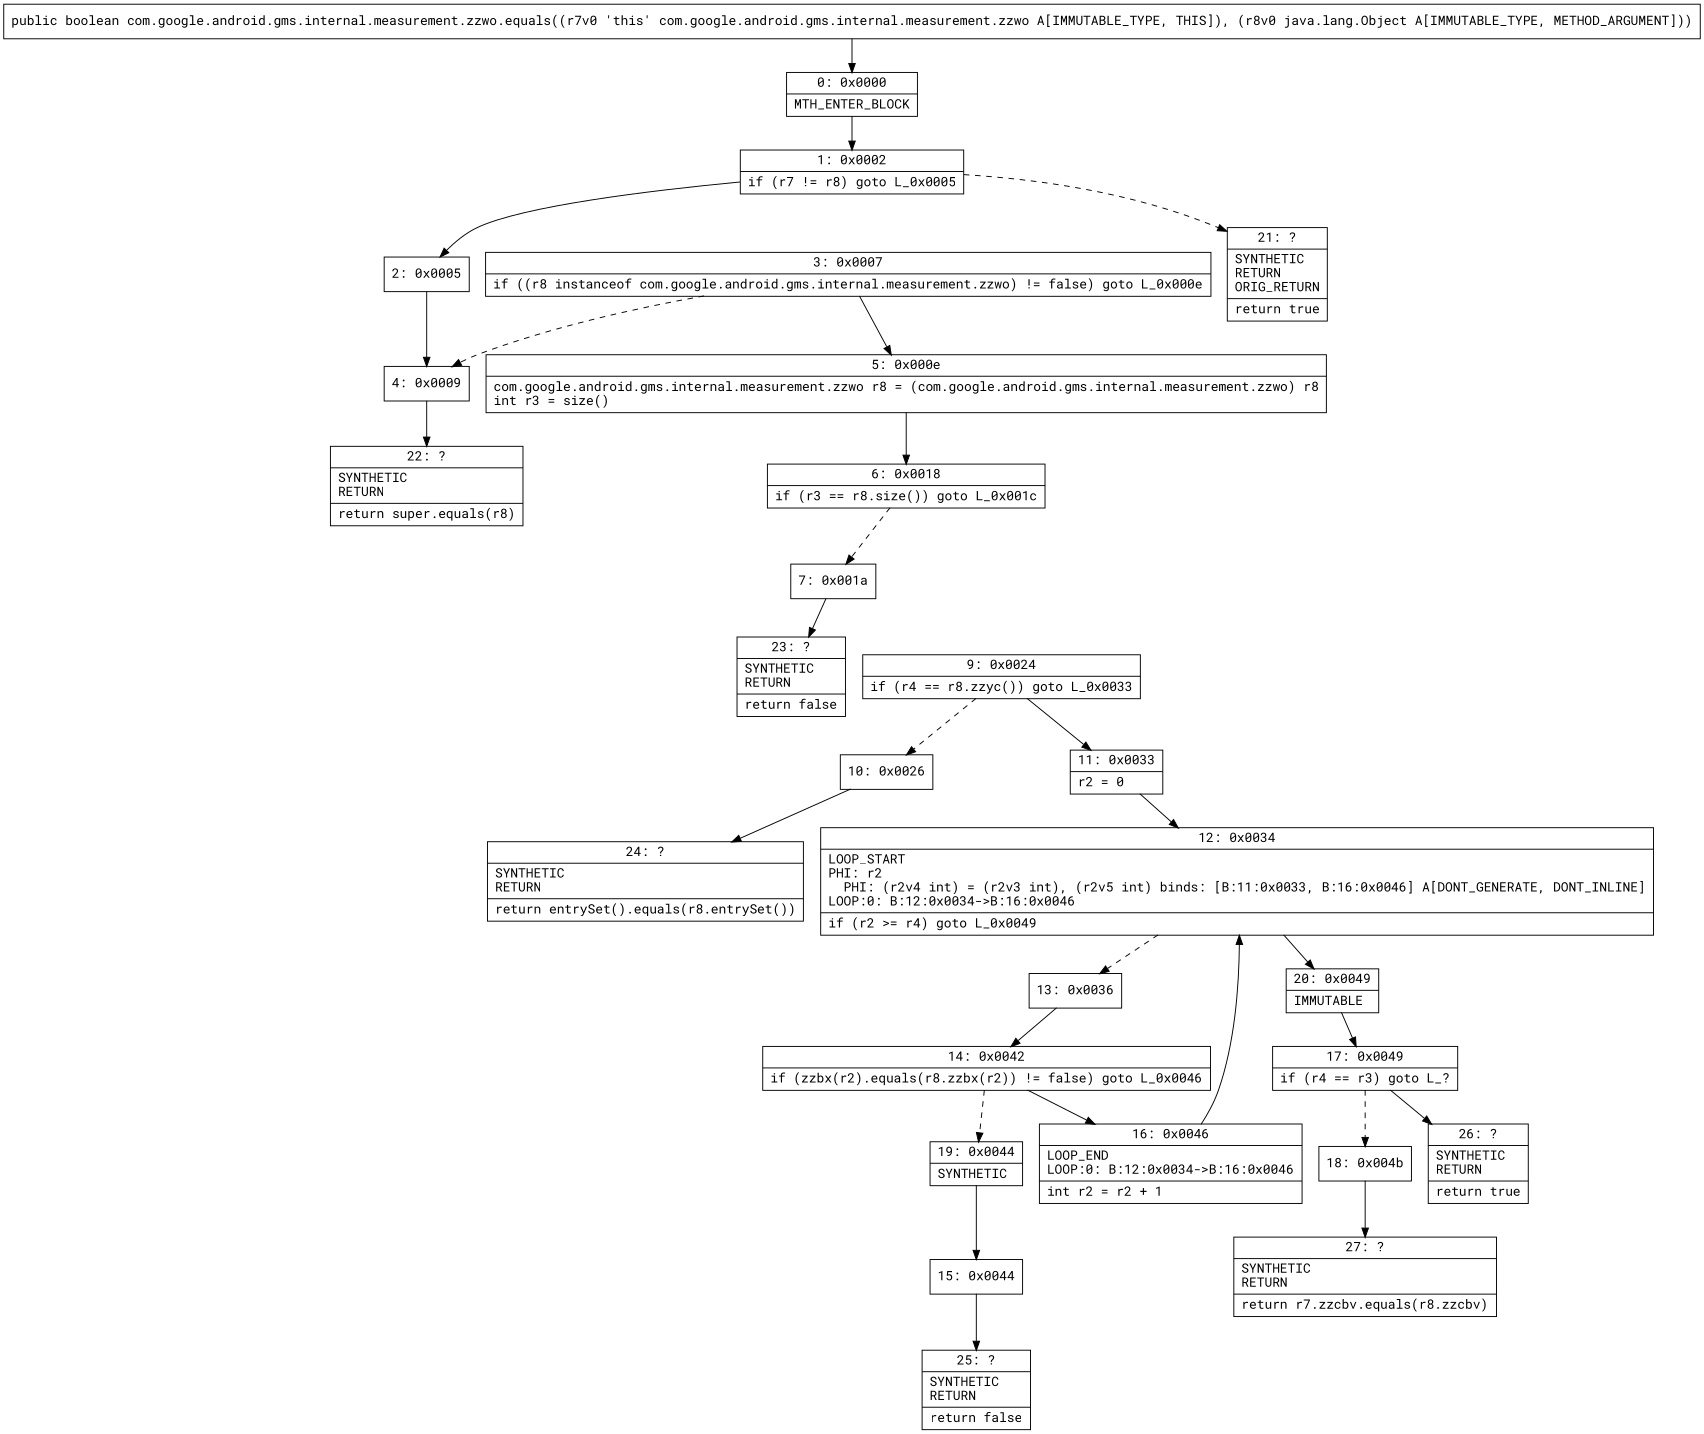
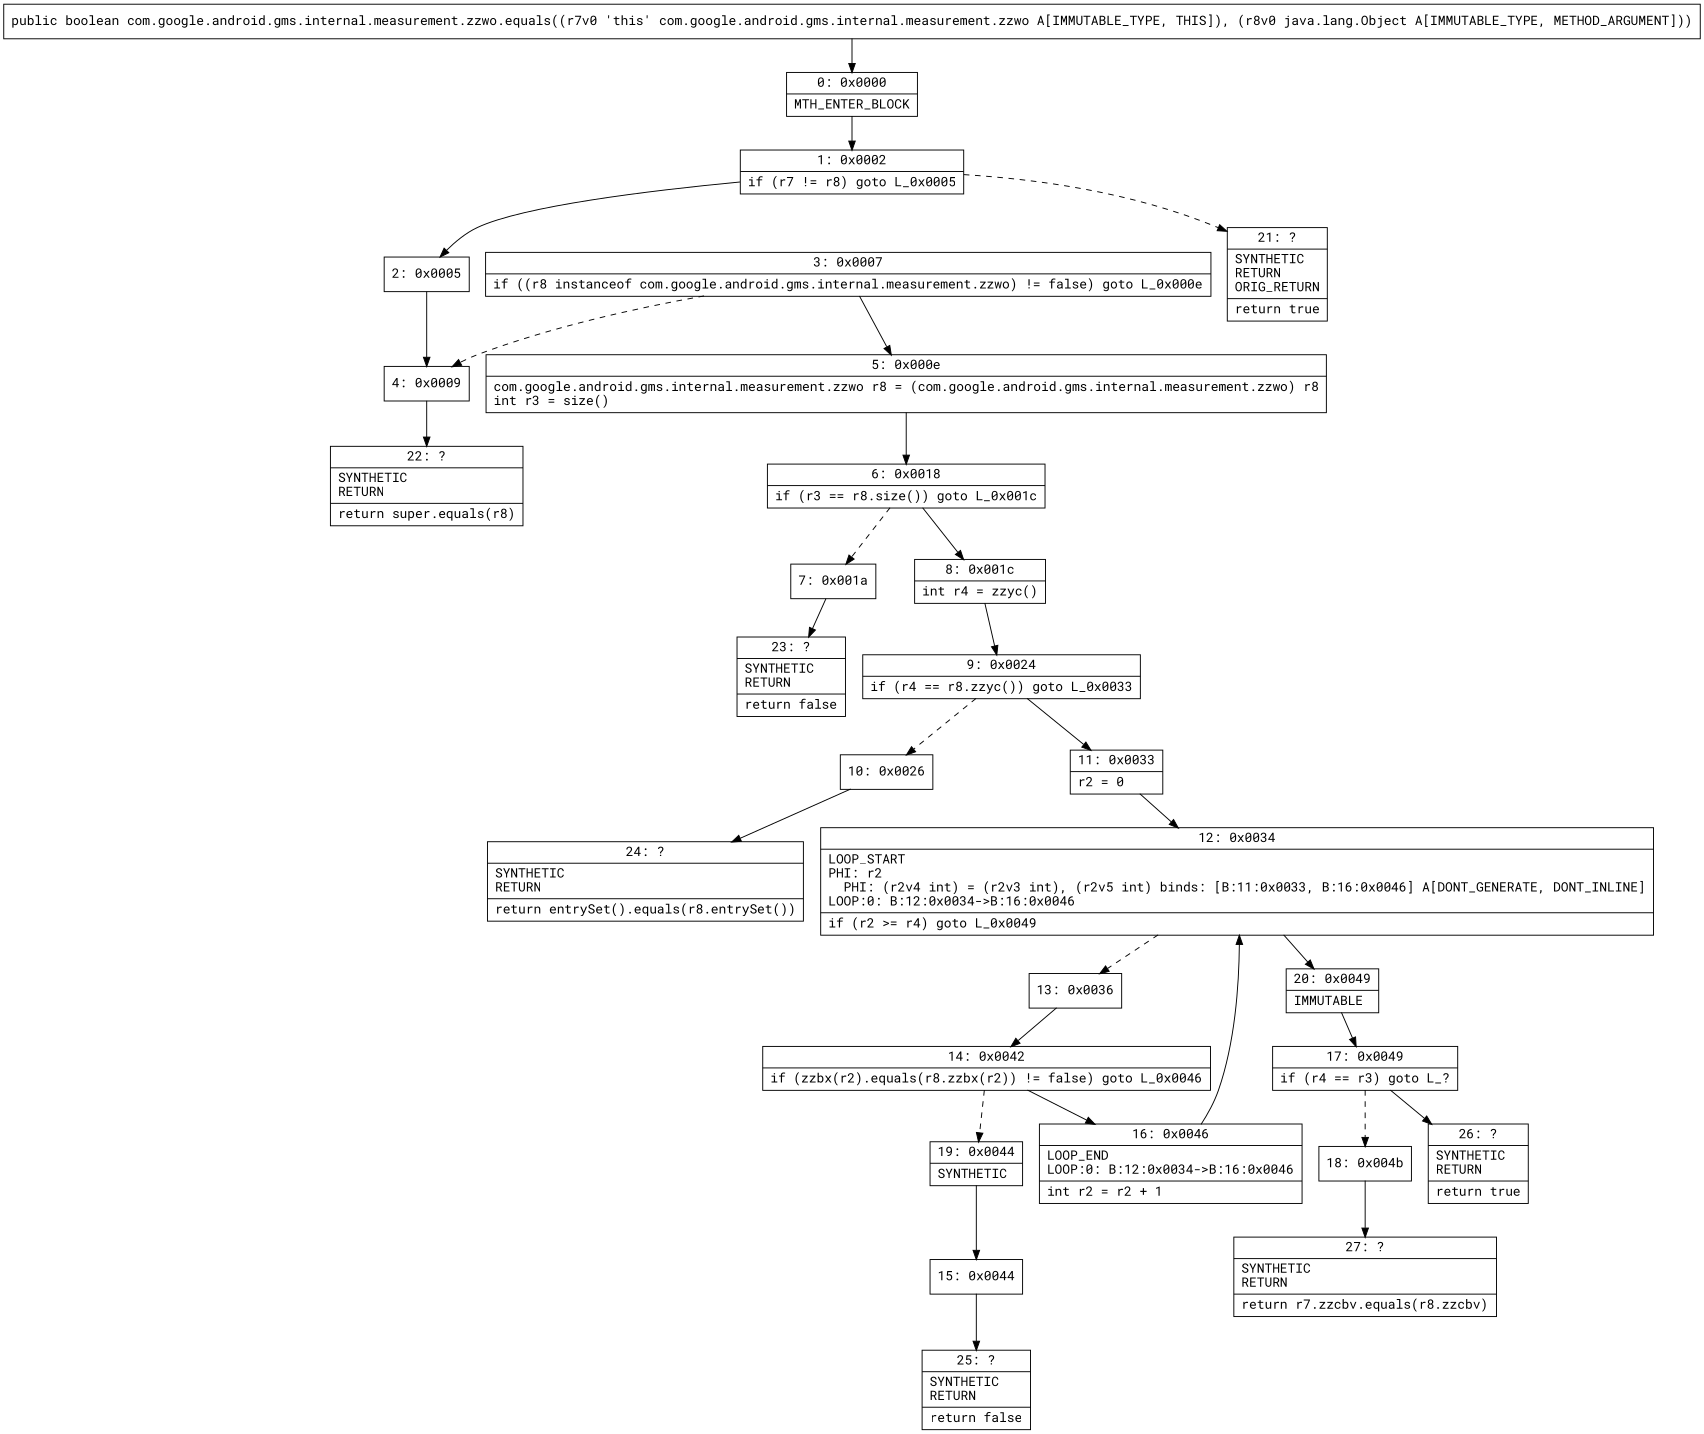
node "8: 0x001c": added
